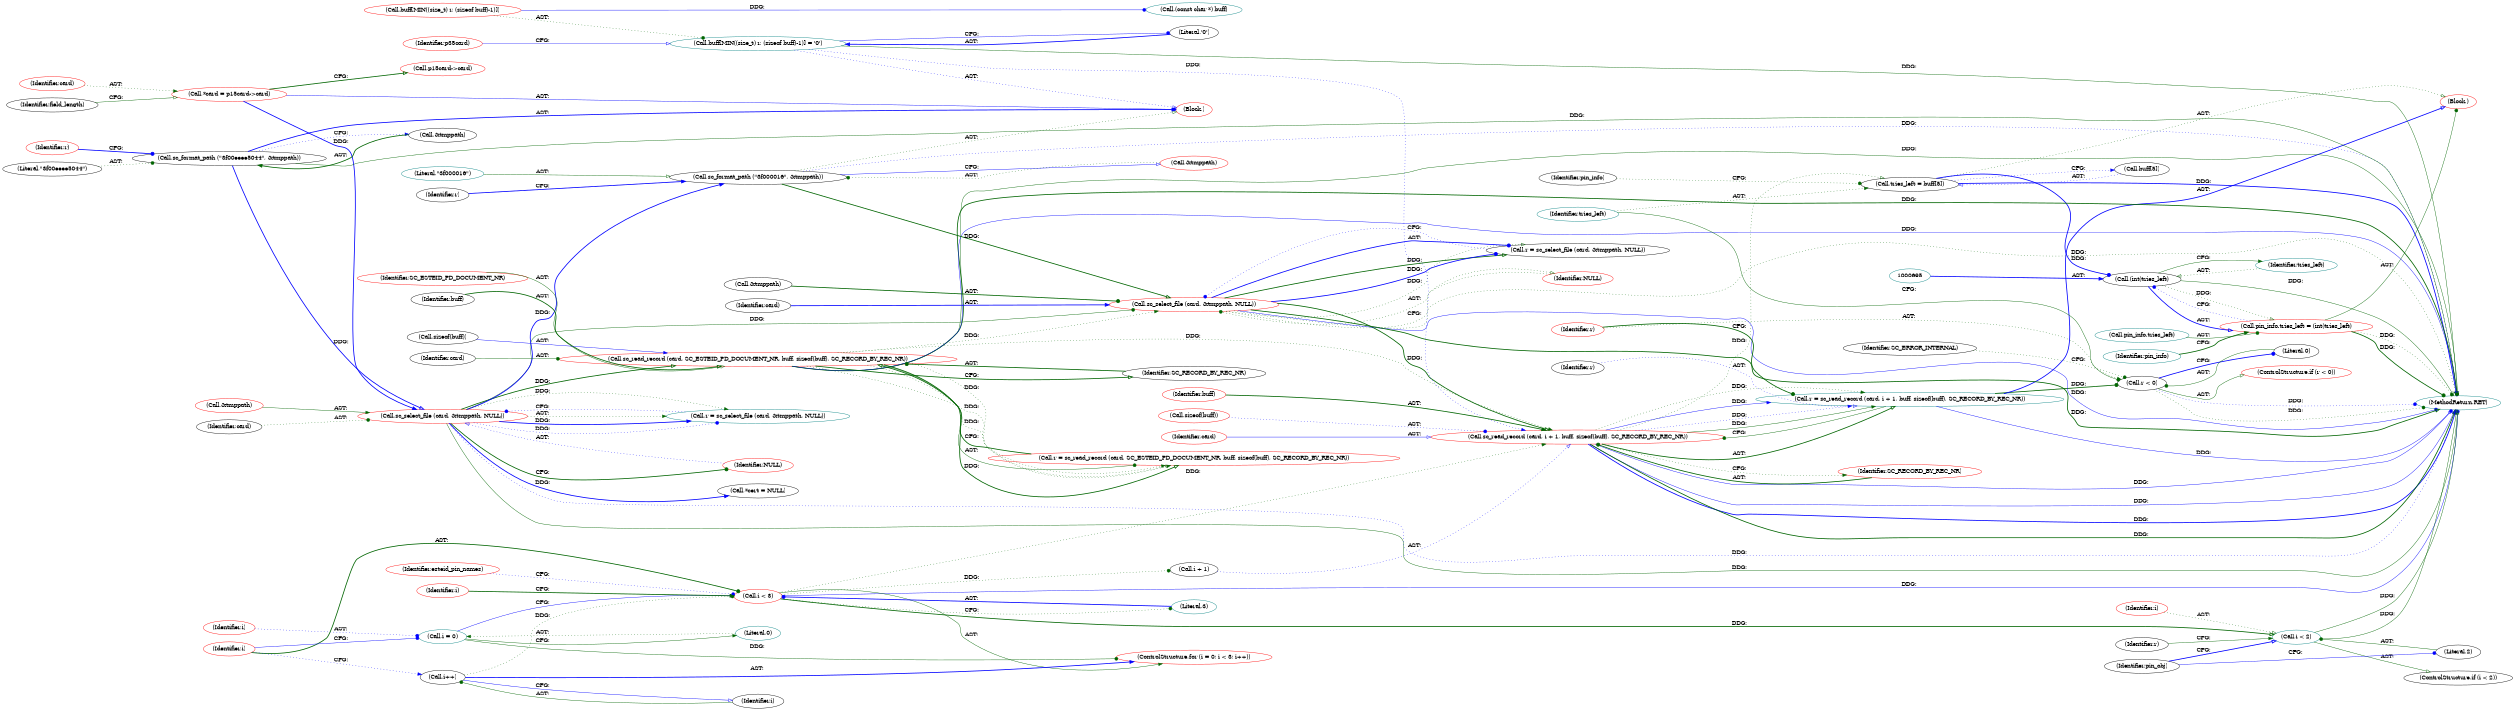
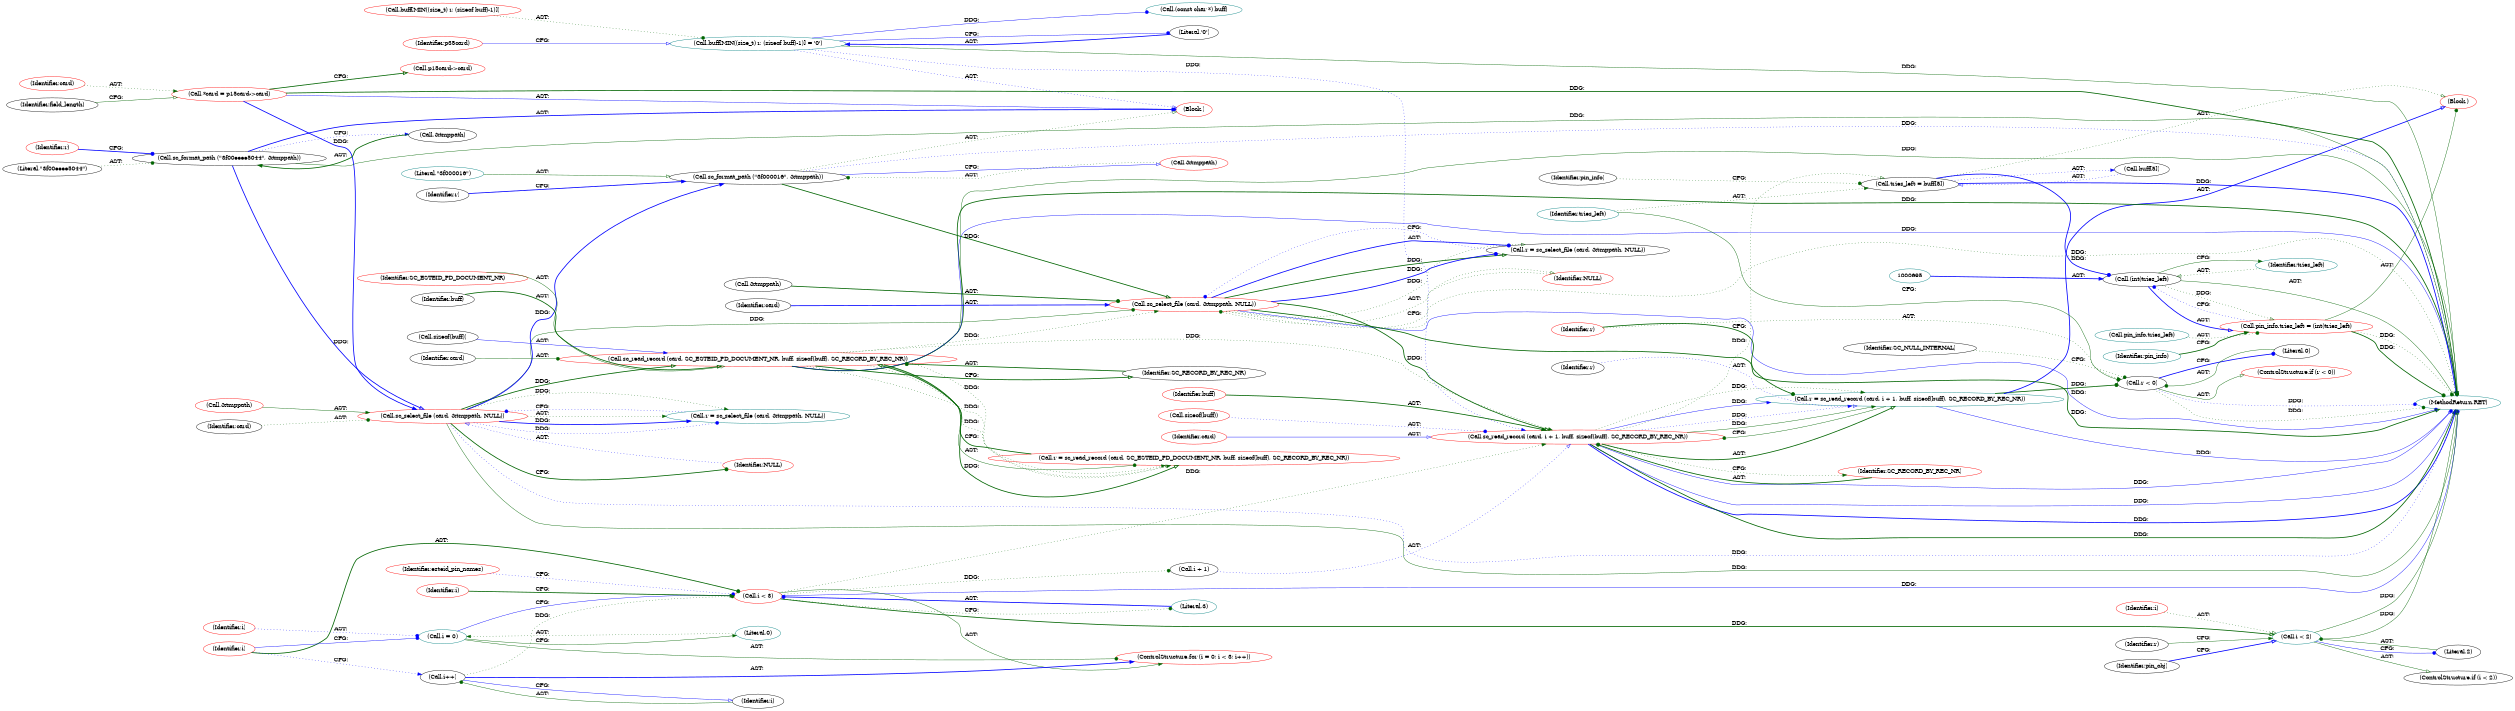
edge "(Call,buff[MIN((size_t) r, (sizeof buff)-1)])" -> "(Call,(const char *) buff)": now "(Call,buff[MIN((size_t) r, (sizeof buff)-1)] = '0')" -> "(Call,(const char *) buff)"
edge "(Call,*card = p15card->card)" -> "(MethodReturn,RET)": added, label "DDG:"
edge "(Call,tries_left = buff[5])" -> "(Call,buff[5])": label "CFG: " -> "AST: "
edge "(Call,(int)tries_left)" -> "(MethodReturn,RET)": label "DDG: " -> "AST: "
edge "(Call,pin_info.tries_left)" -> "(Call,pin_info.tries_left = (int)tries_left)": style solid -> dotted
node "(Identifier,SC_ERROR_INTERNAL)": label "(Identifier,SC_ERROR_INTERNAL)" -> "(Identifier,SC_NULL_INTERNAL)"
node "(Call,*cert = NULL)": removed
edge "(Call,i = 0)" -> "(ControlStructure,for (i = 0; i < 3; i++))": label "DDG: " -> "AST: "
edge "(Identifier,pin_obj)" -> "(Literal,2)": now "(Call,i < 2)" -> "(Literal,2)"
